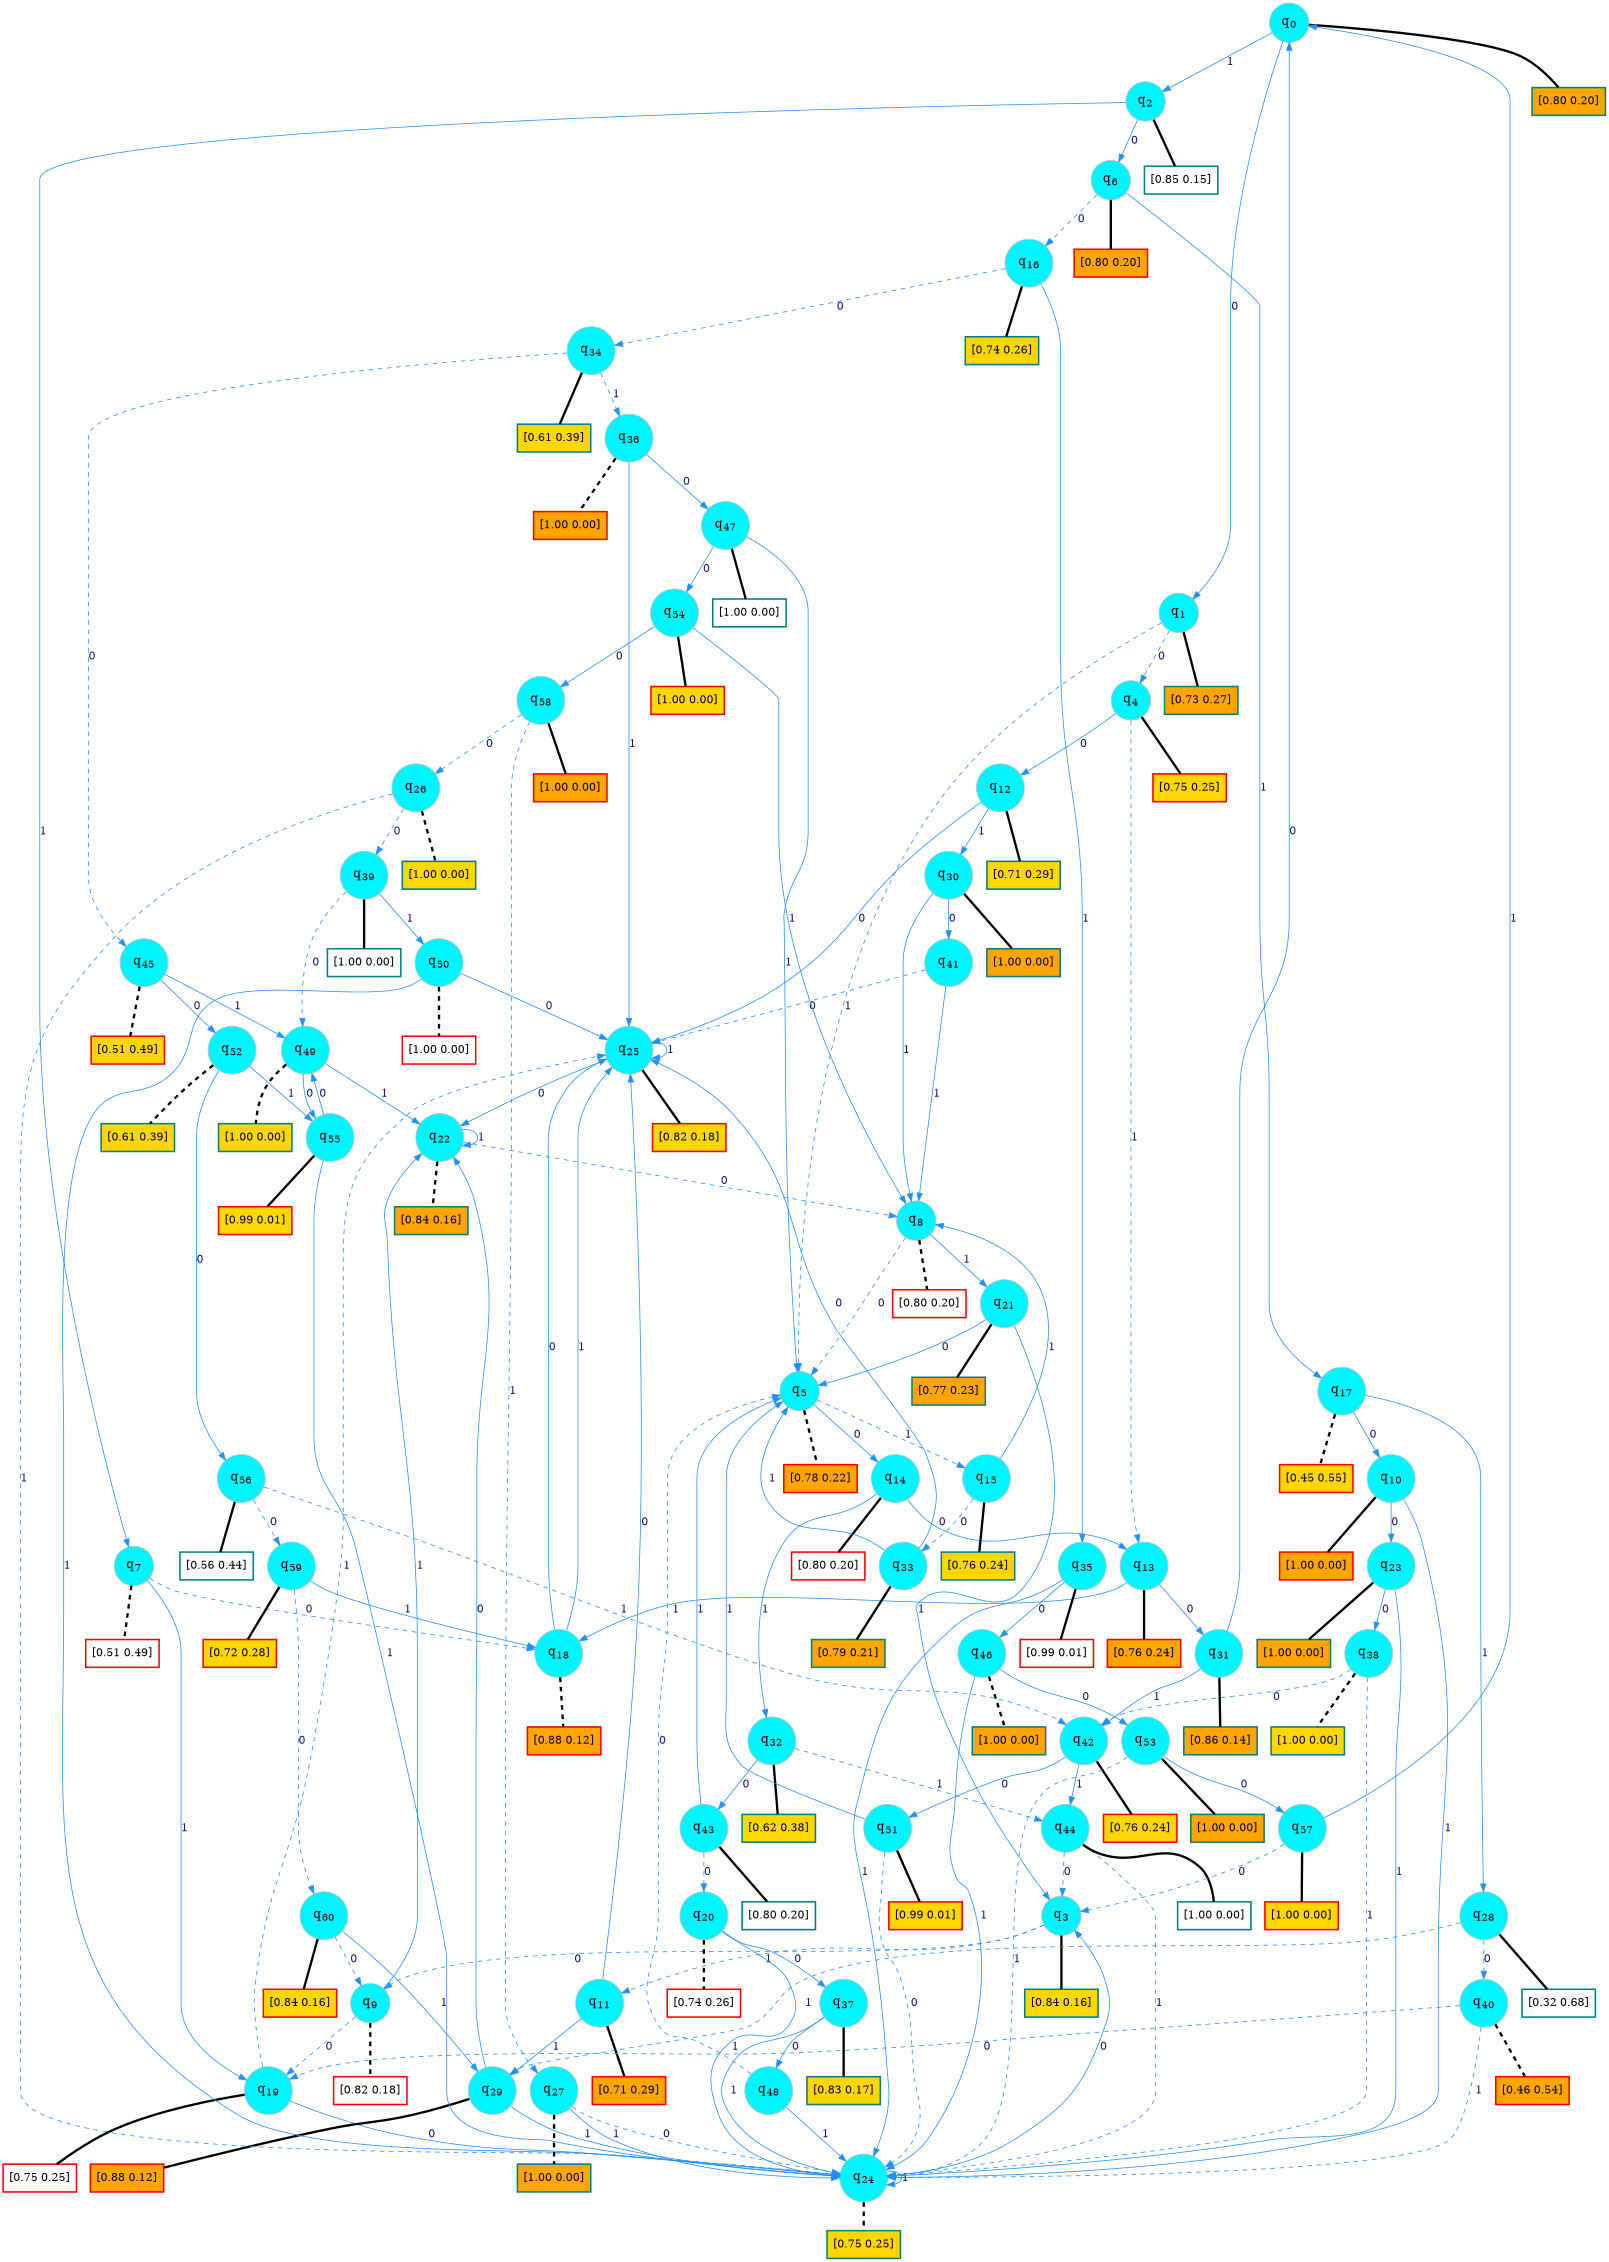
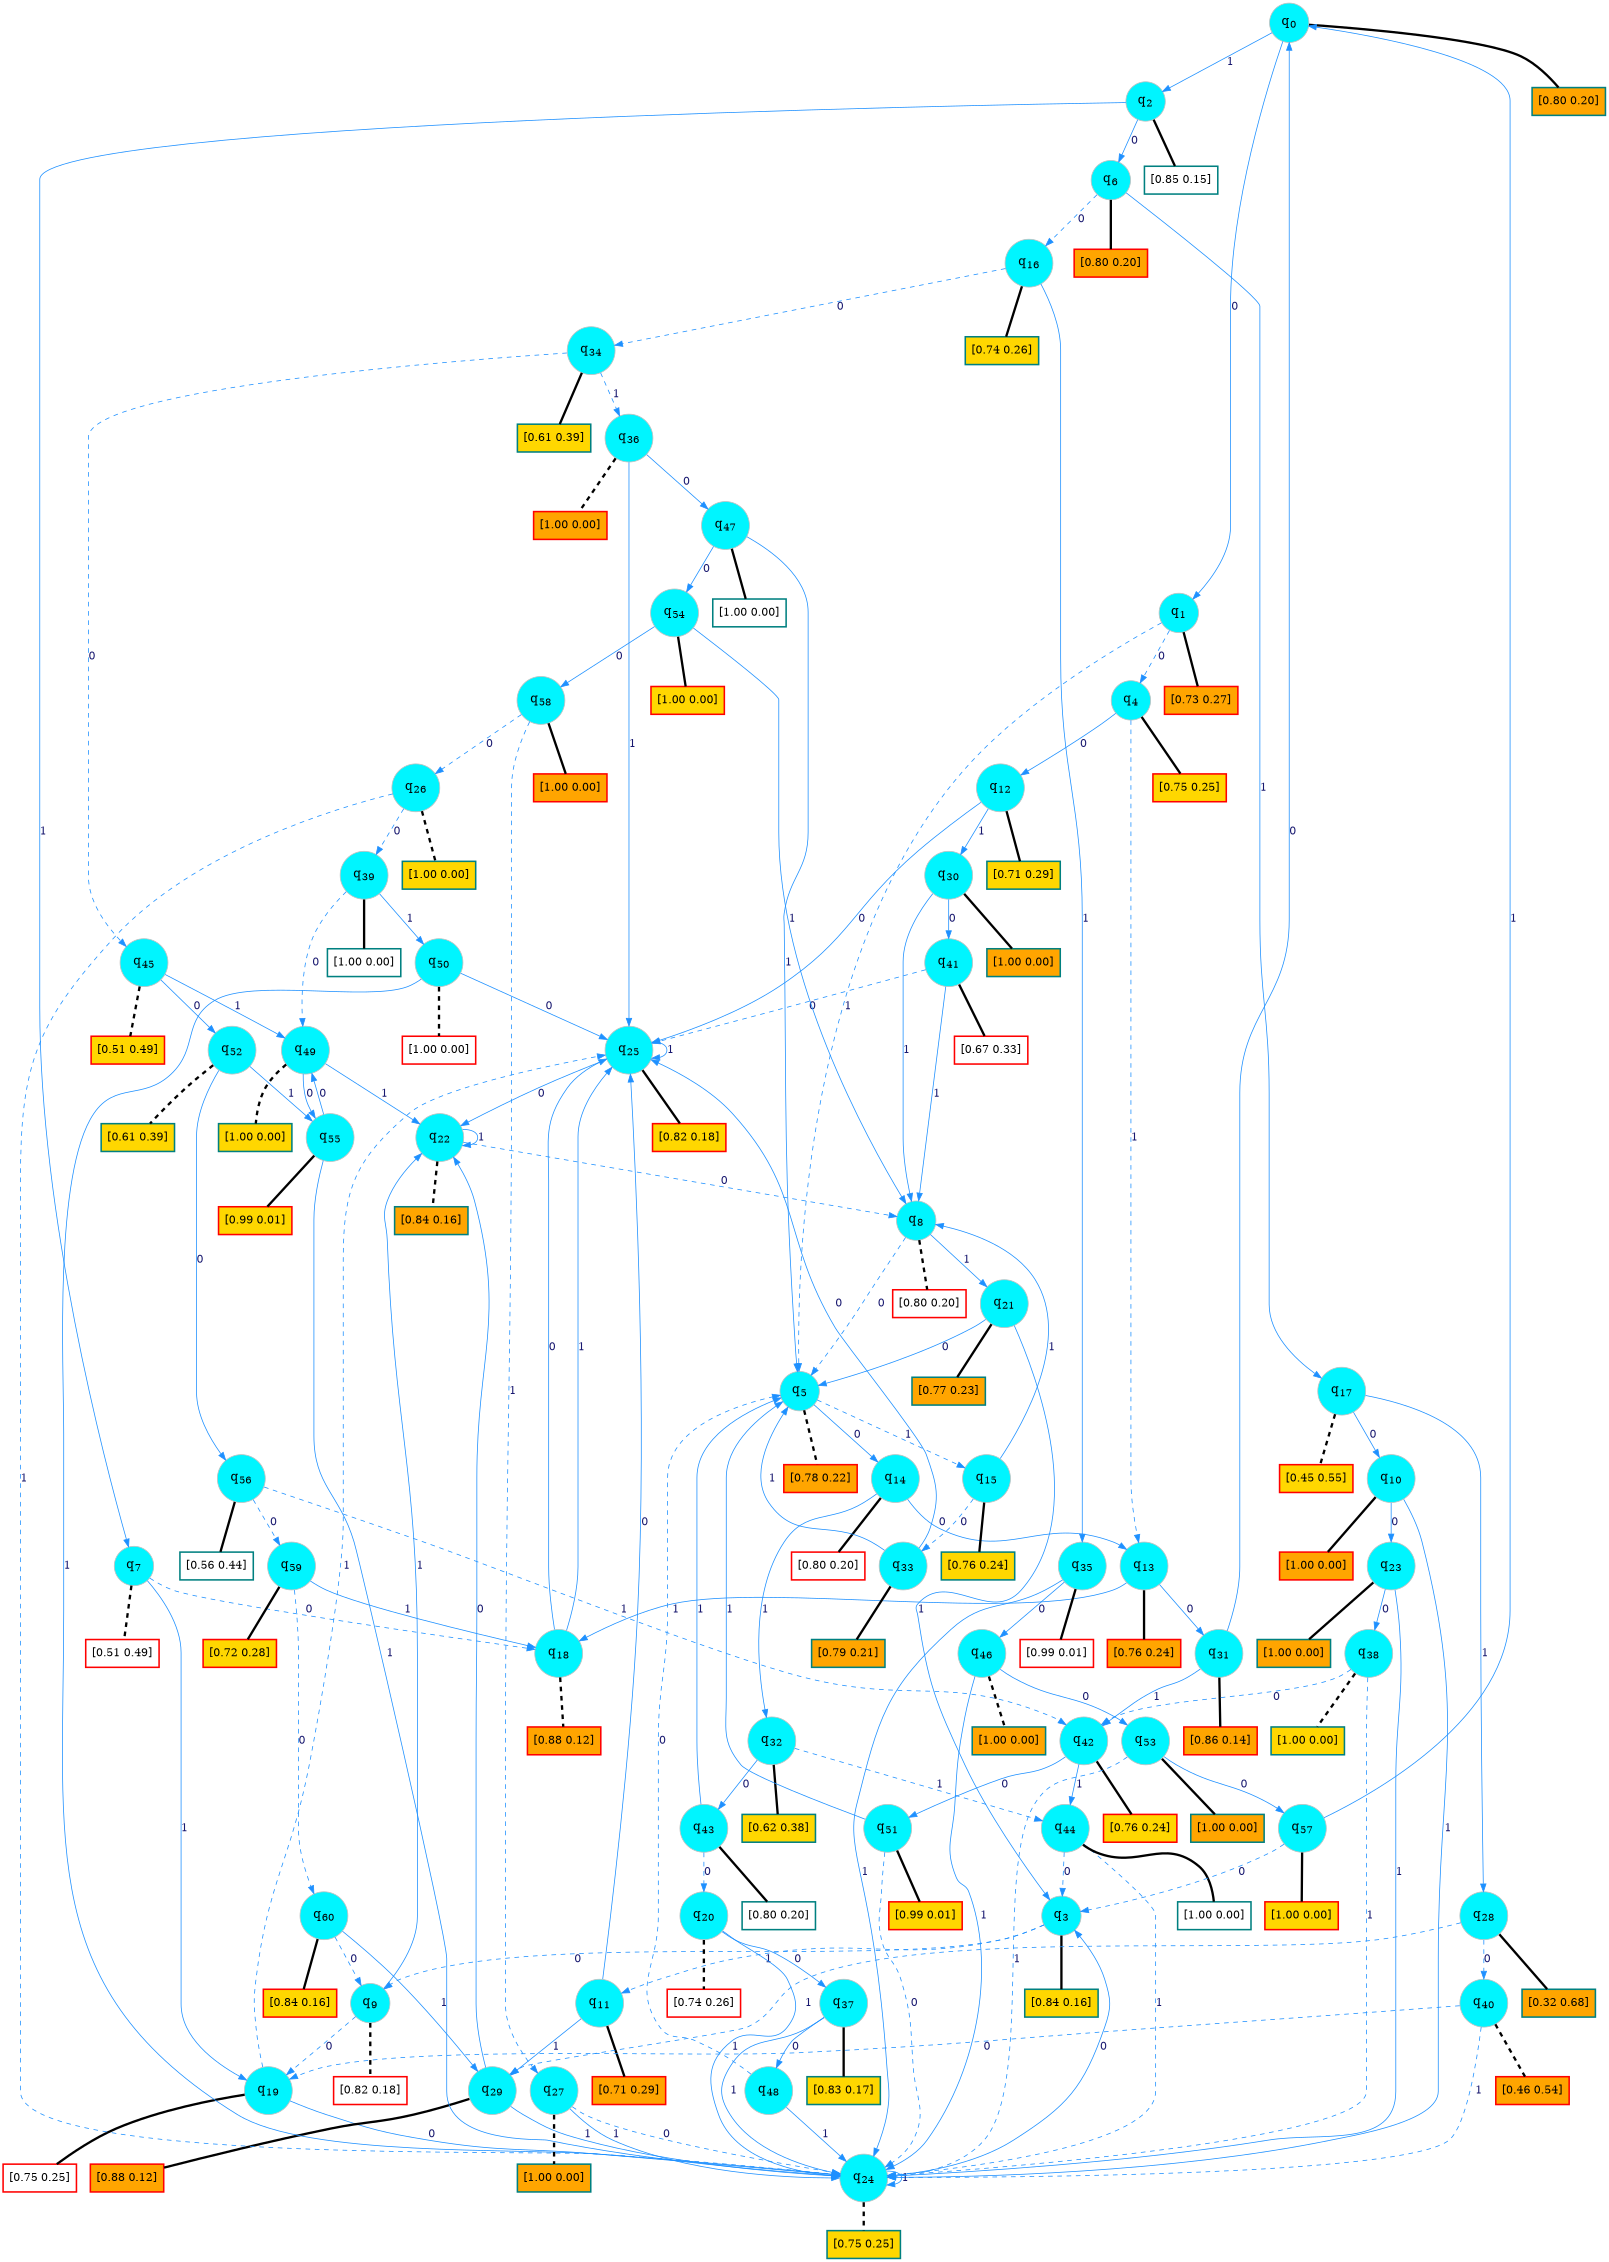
node "[0.73 0.27]": color teal -> red
node "[0.67 0.33]": added
node "[0.86 0.14]": color teal -> red
node "[0.32 0.68]": fillcolor white -> orange
